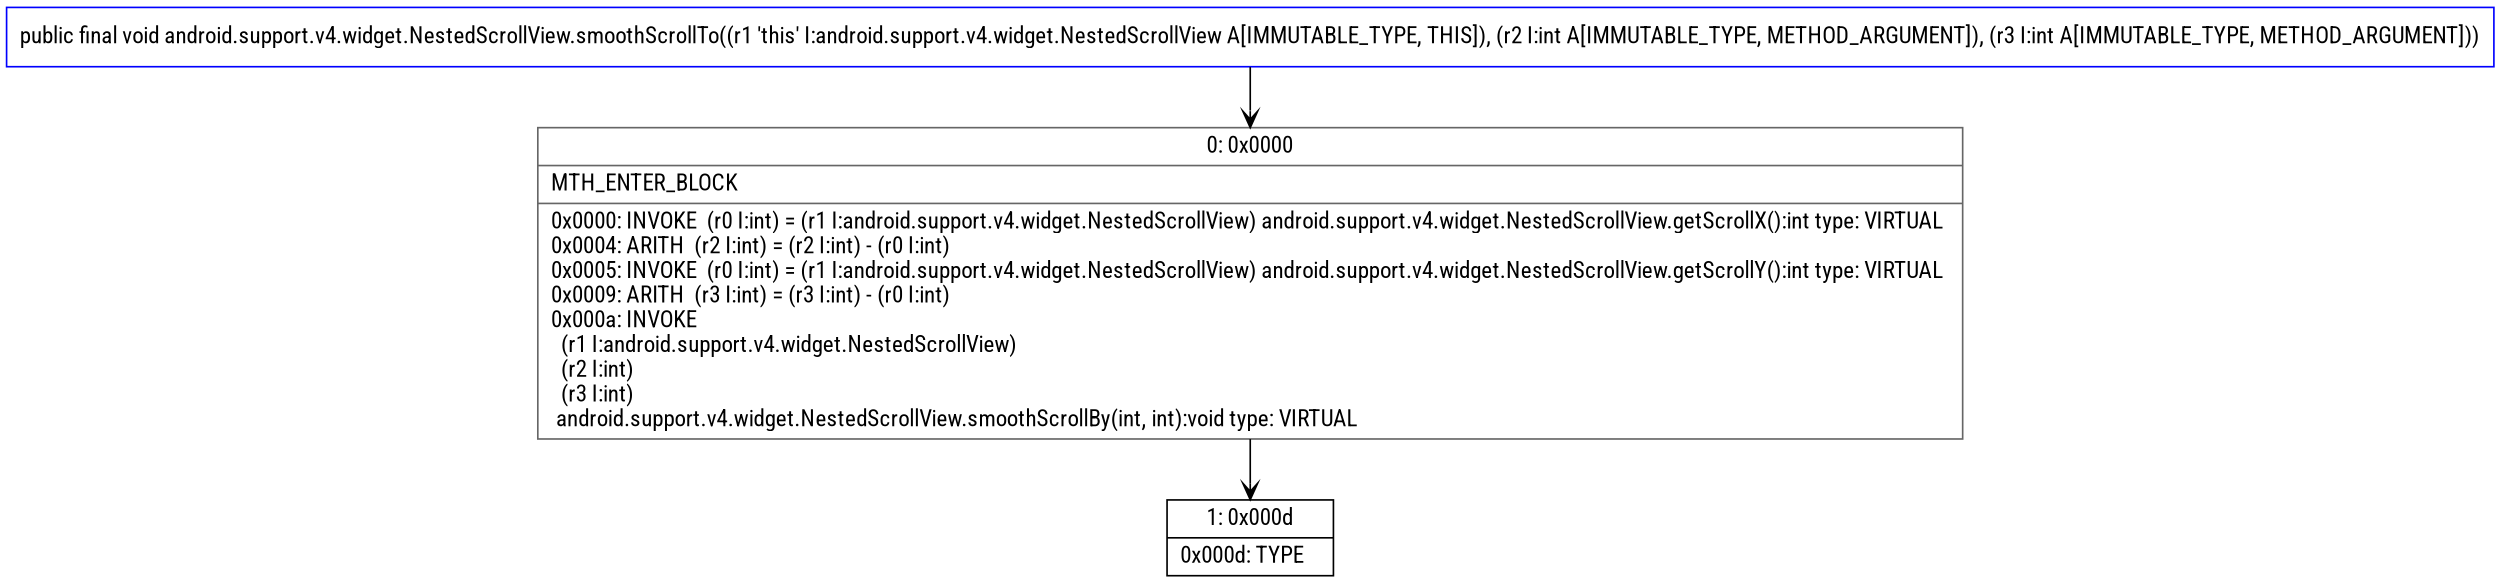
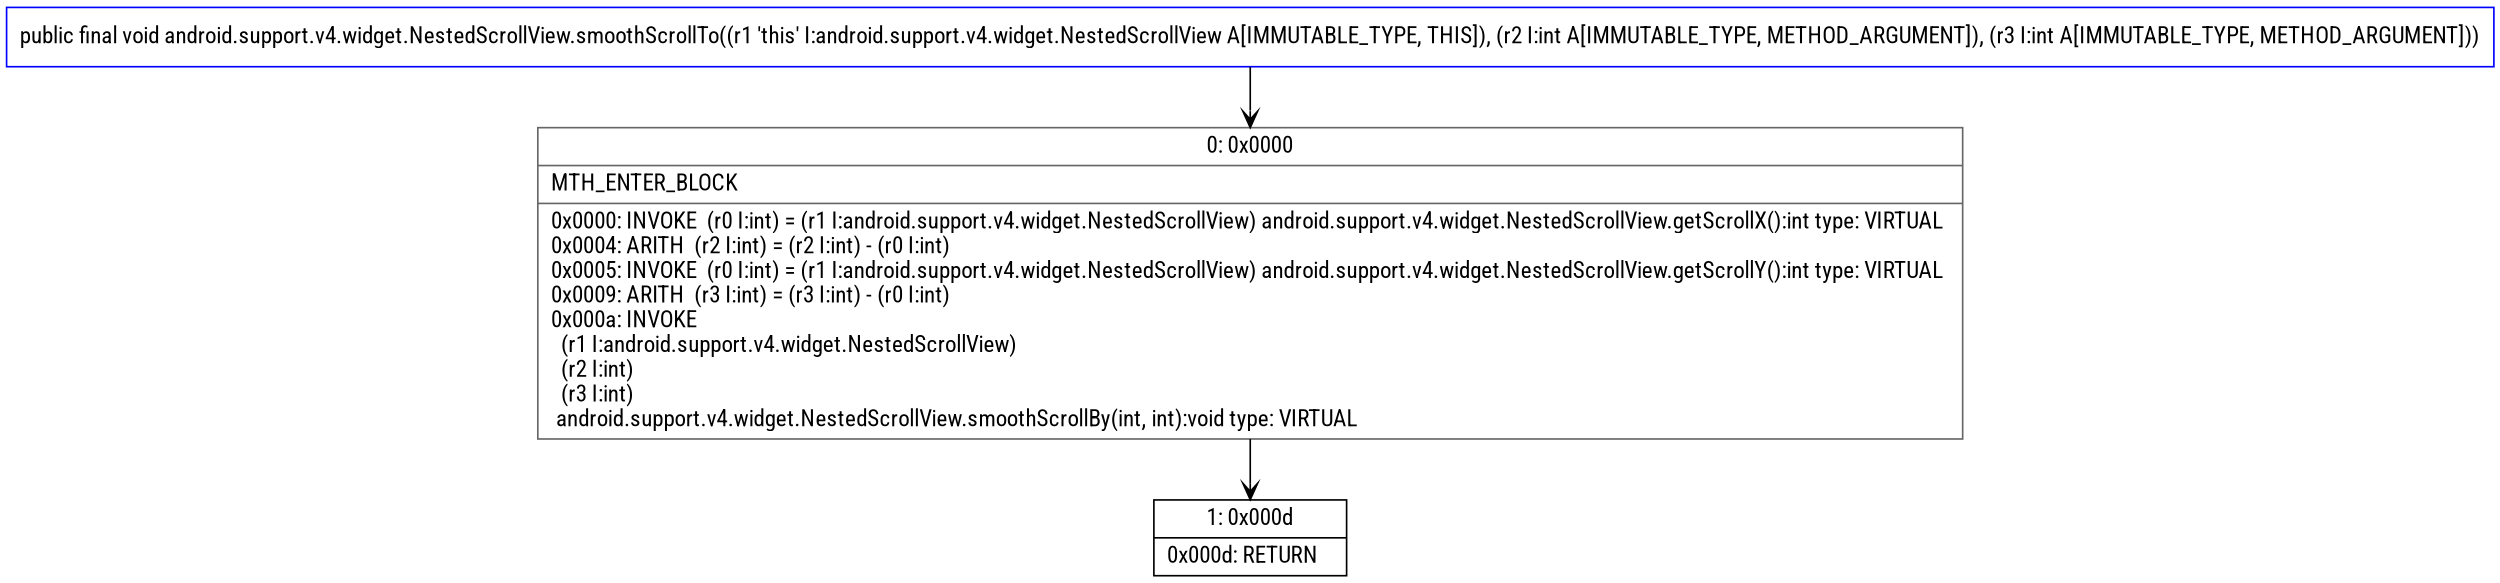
node "1: 0x000d": text "0x000d: TYPE" -> "0x000d: RETURN"
